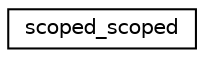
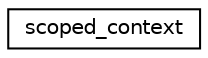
node "scoped_scoped": label "scoped_scoped" -> "scoped_context"
